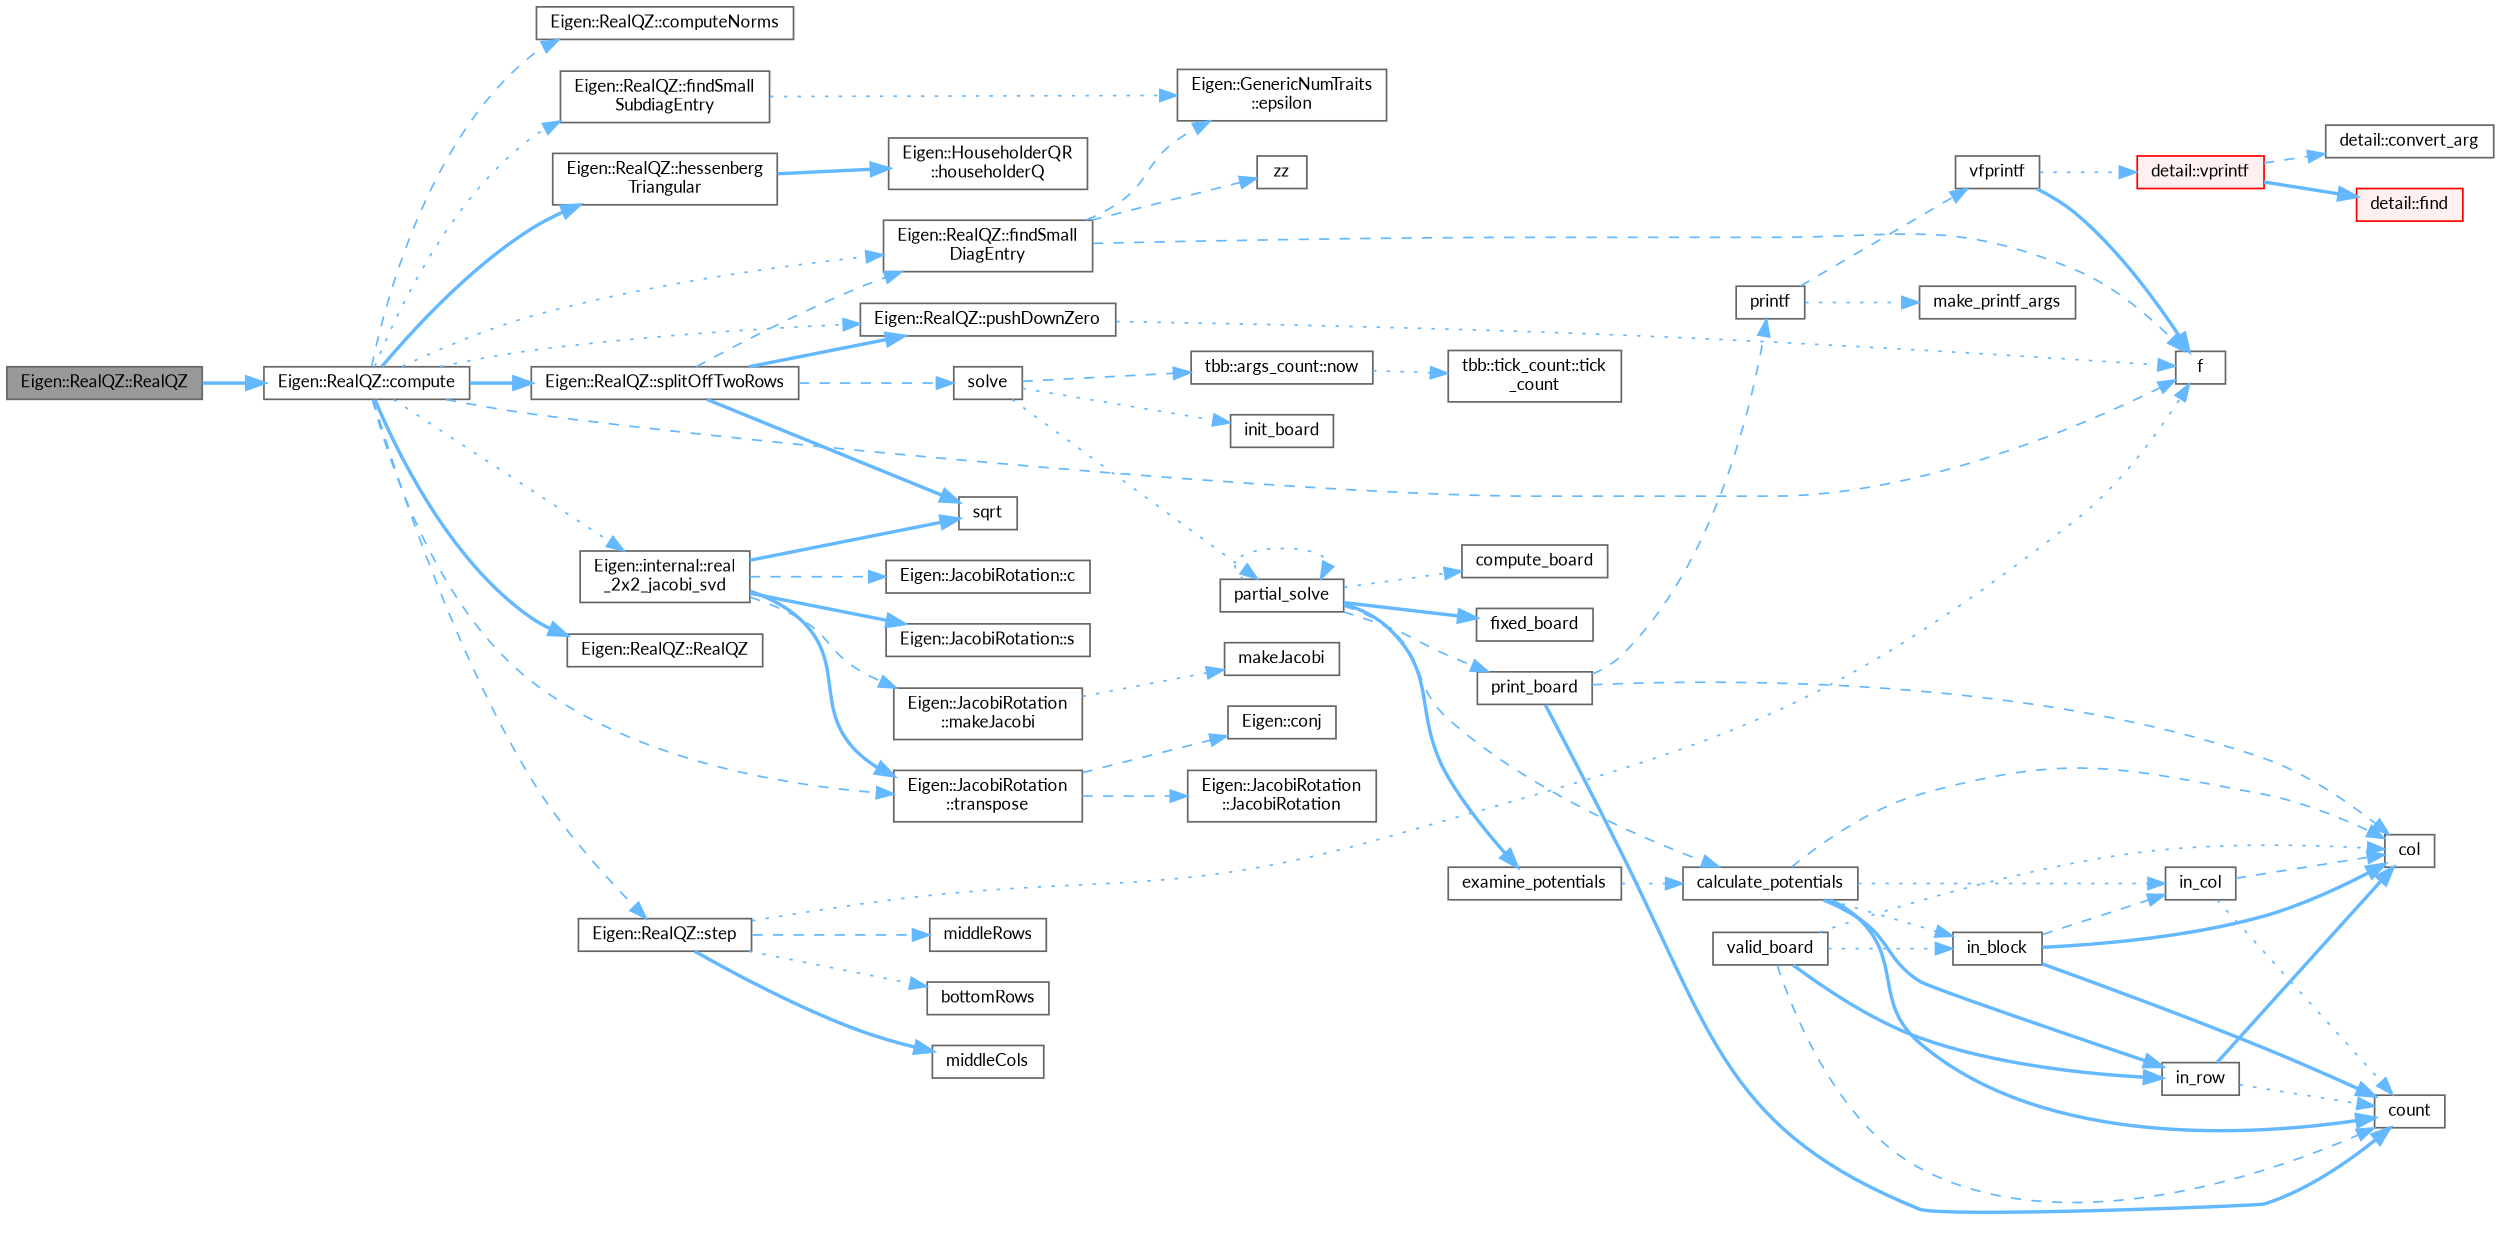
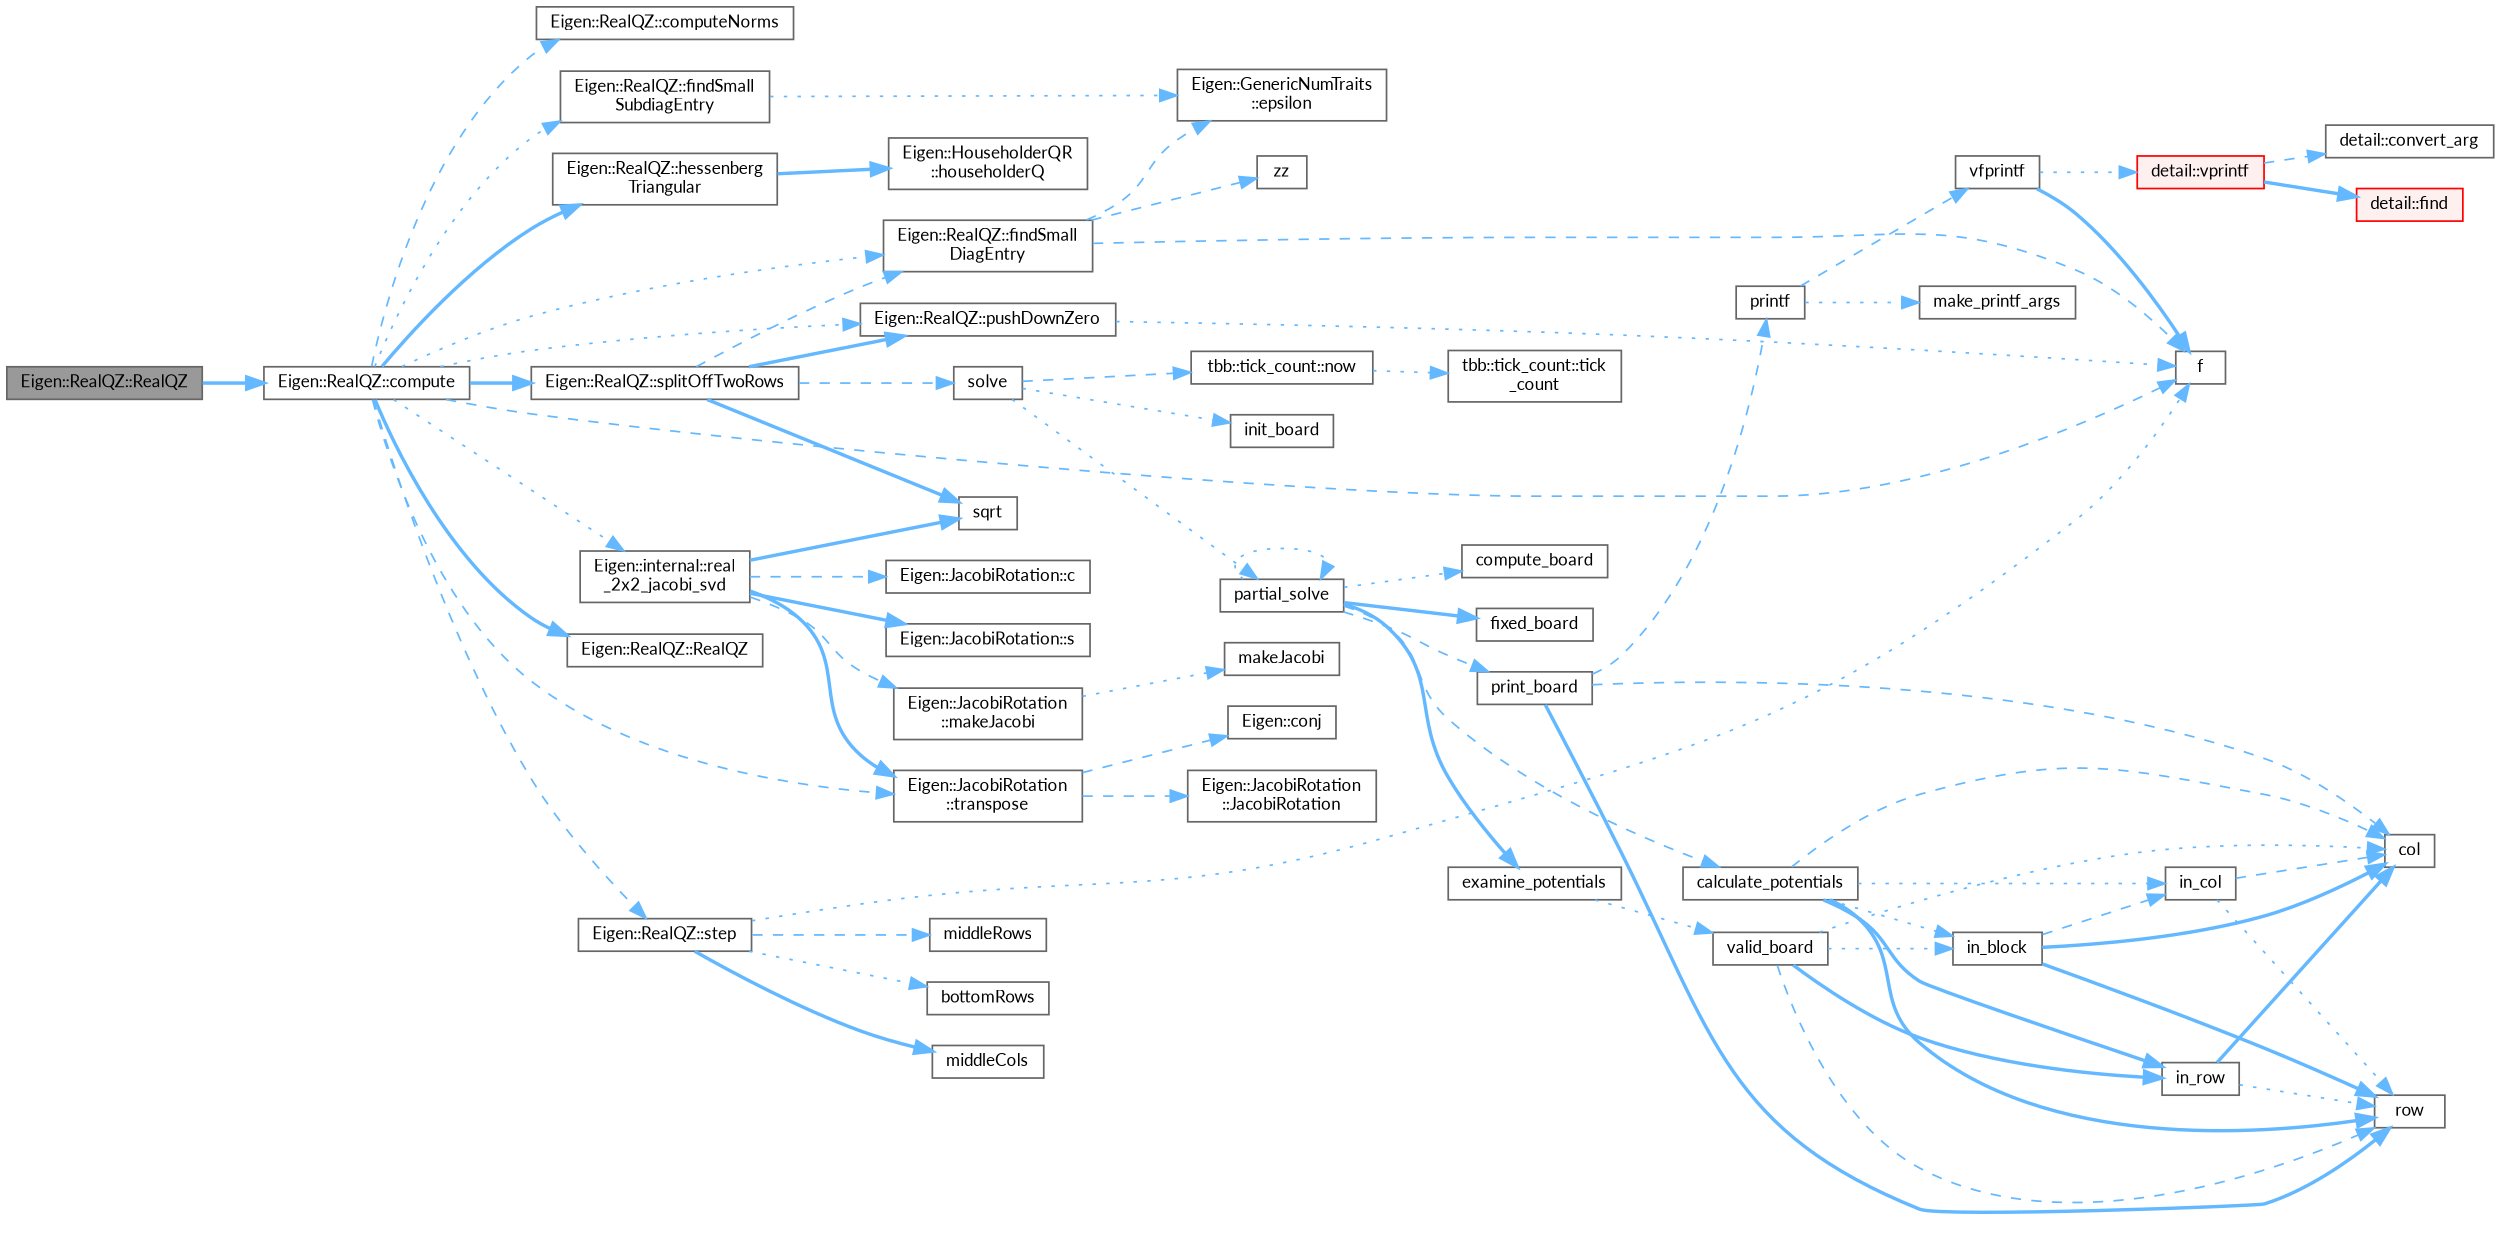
node "tbb::args_count::now": label "tbb::args_count::now" -> "tbb::tick_count::now"
edge "examine_potentials" -> "calculate_potentials": now "examine_potentials" -> "valid_board"
node "count": label "count" -> "row"
